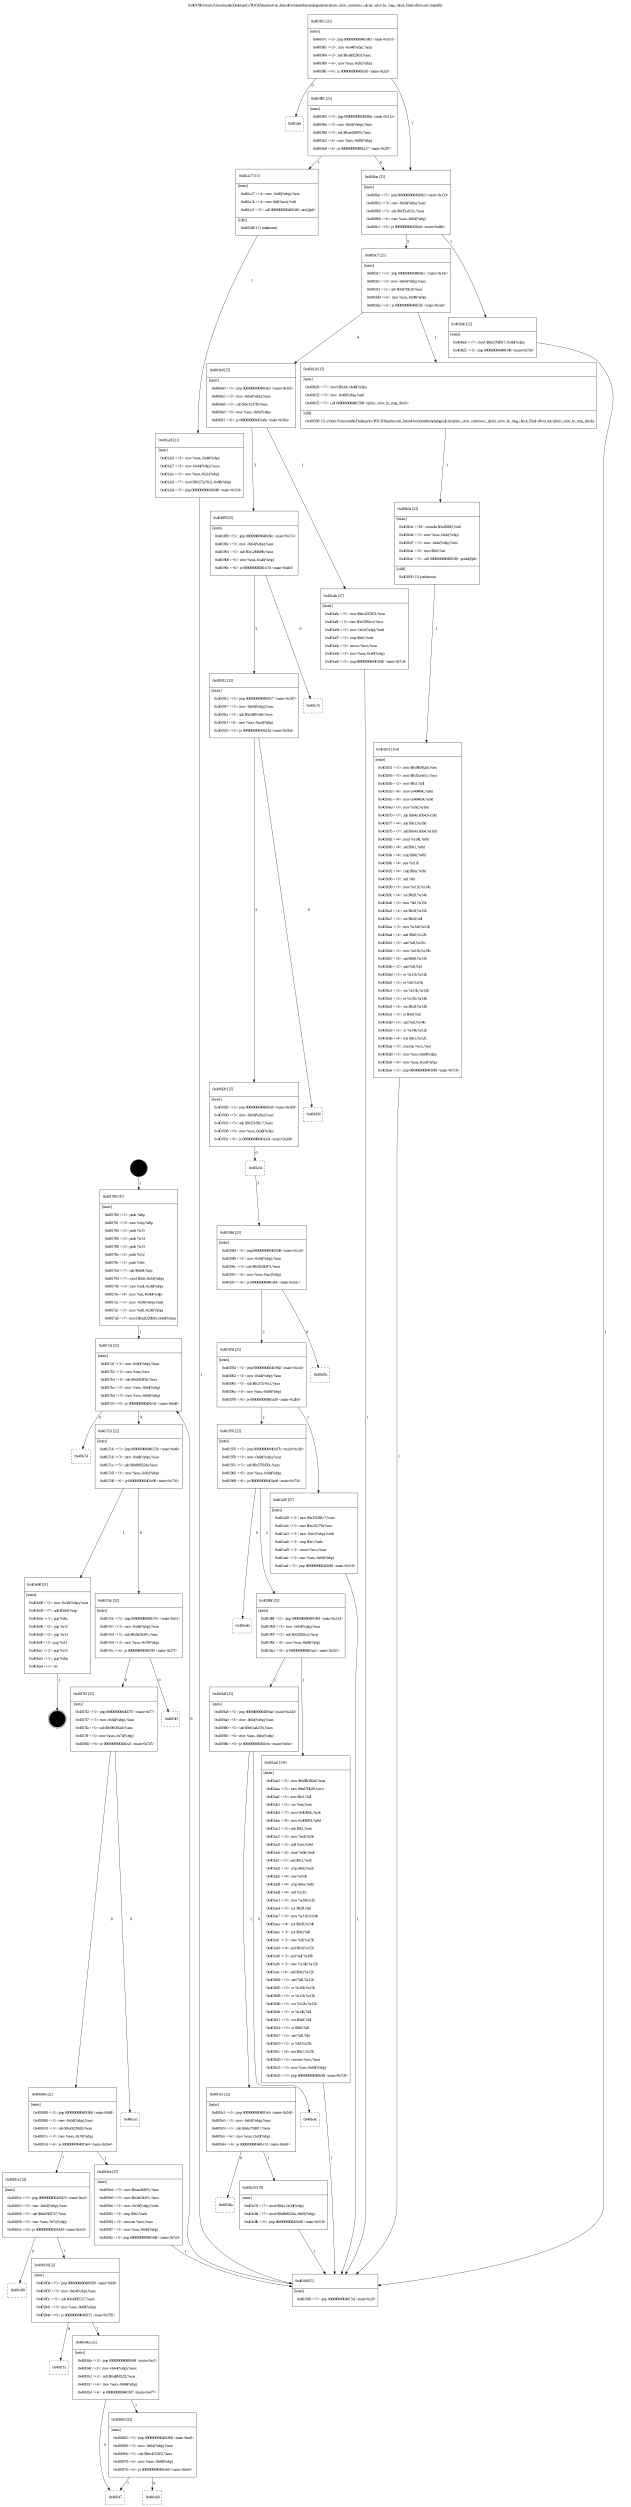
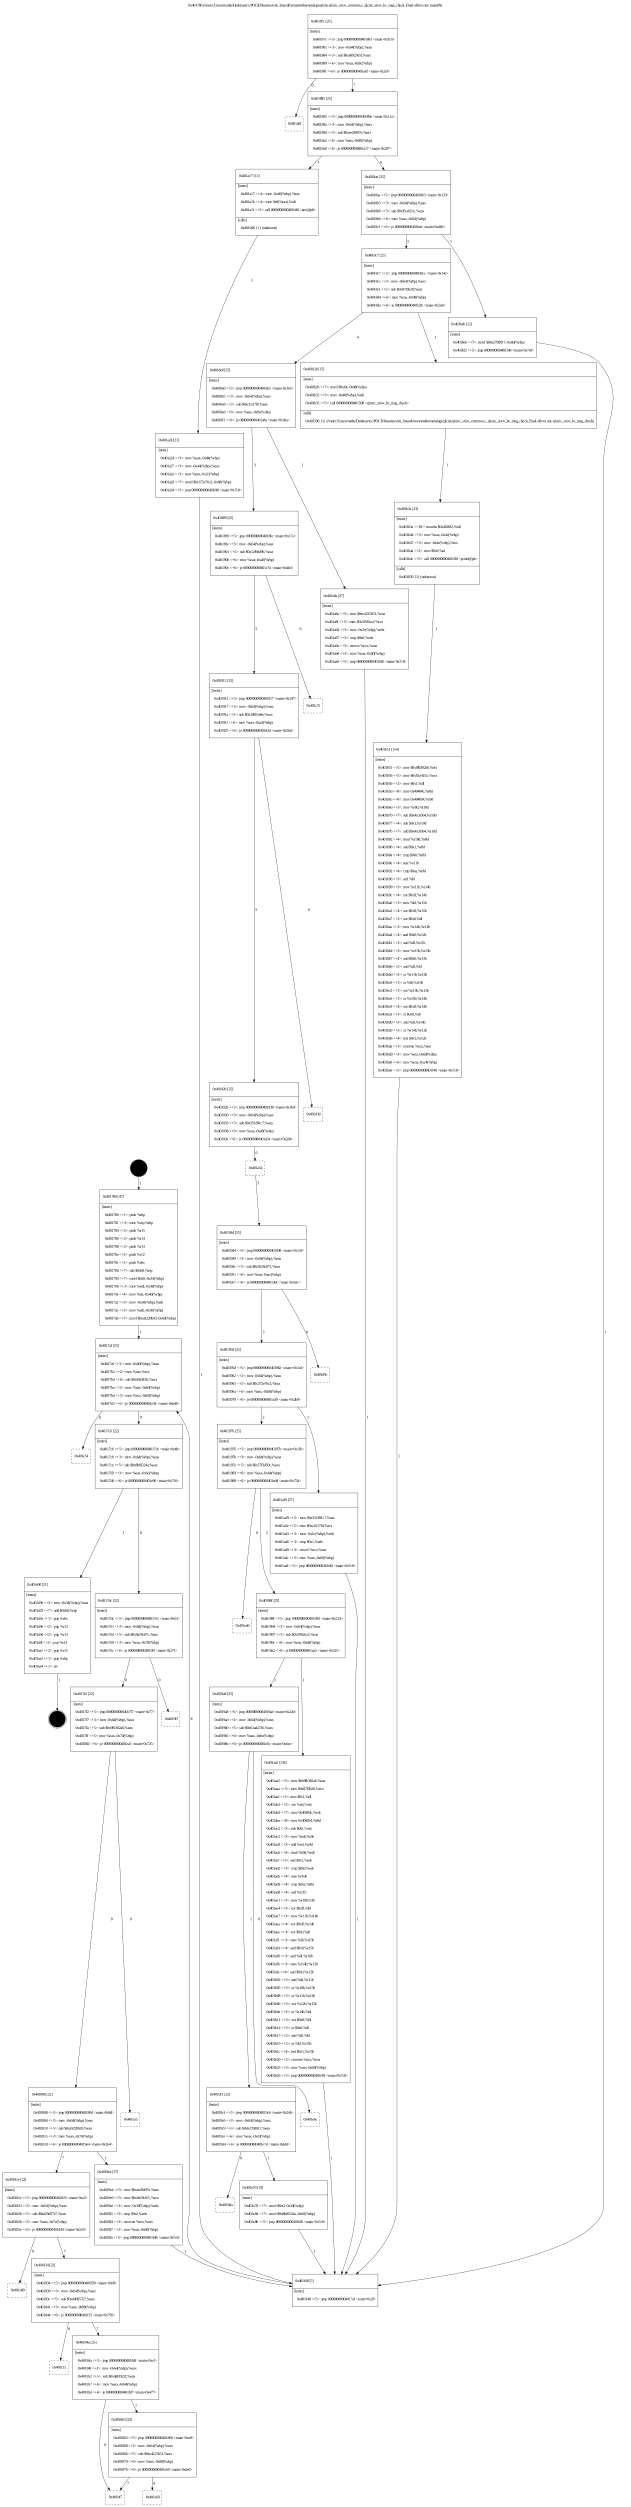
edge "0x40187c [25]" -> "0x4018ae [25]": now "0x40187c [25]" -> "0x401895 [25]"
